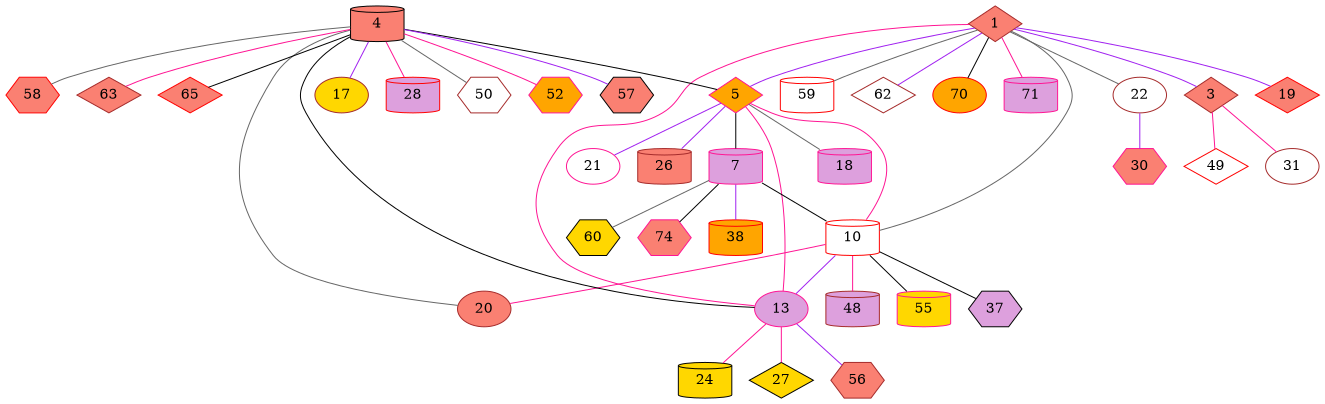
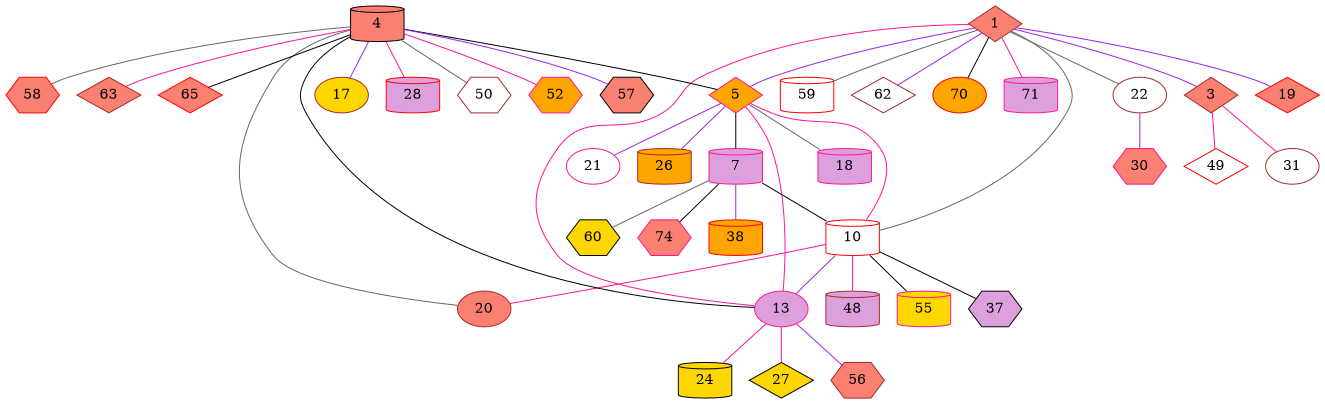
node "26": fillcolor salmon -> orange
